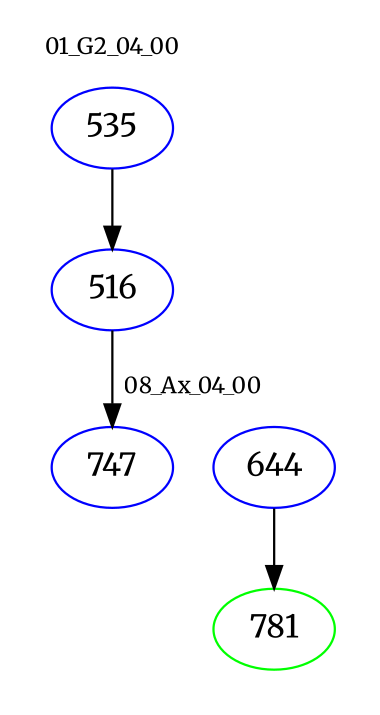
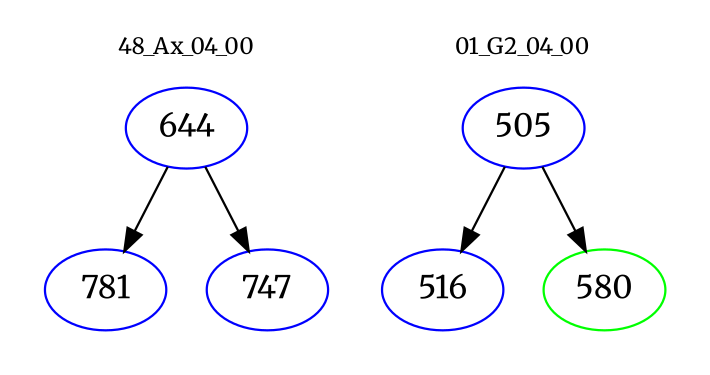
node "535": label "535" -> "505"
node "580": added
edge "516" -> "747": now "644" -> "747"
cluster "08_Ax_04_00": label "08_Ax_04_00" -> "48_Ax_04_00"
node "781": color green -> blue
